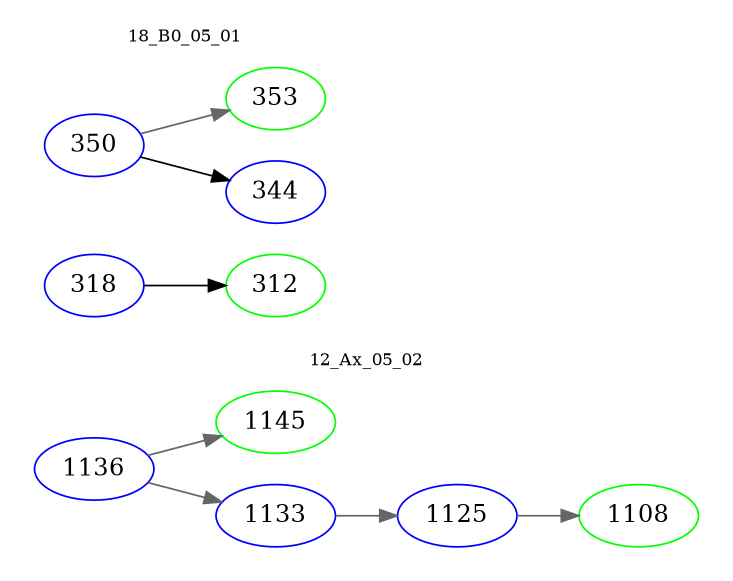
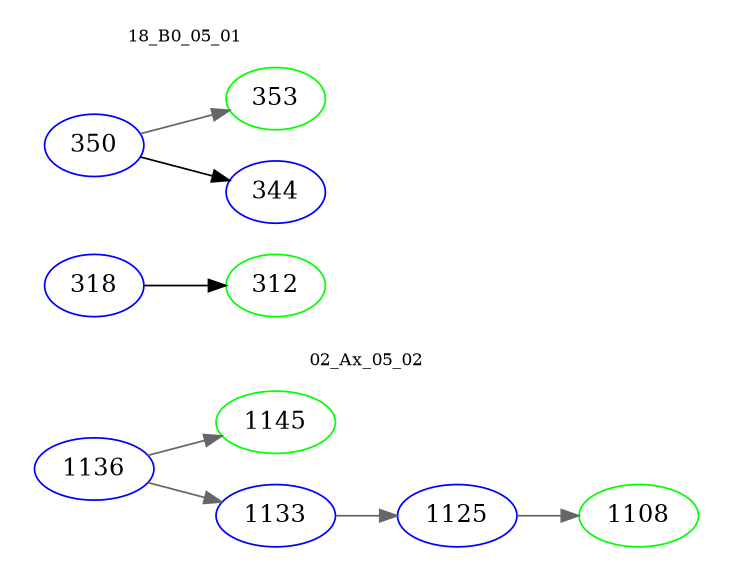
cluster "12_Ax_05_02": label "12_Ax_05_02" -> "02_Ax_05_02"
